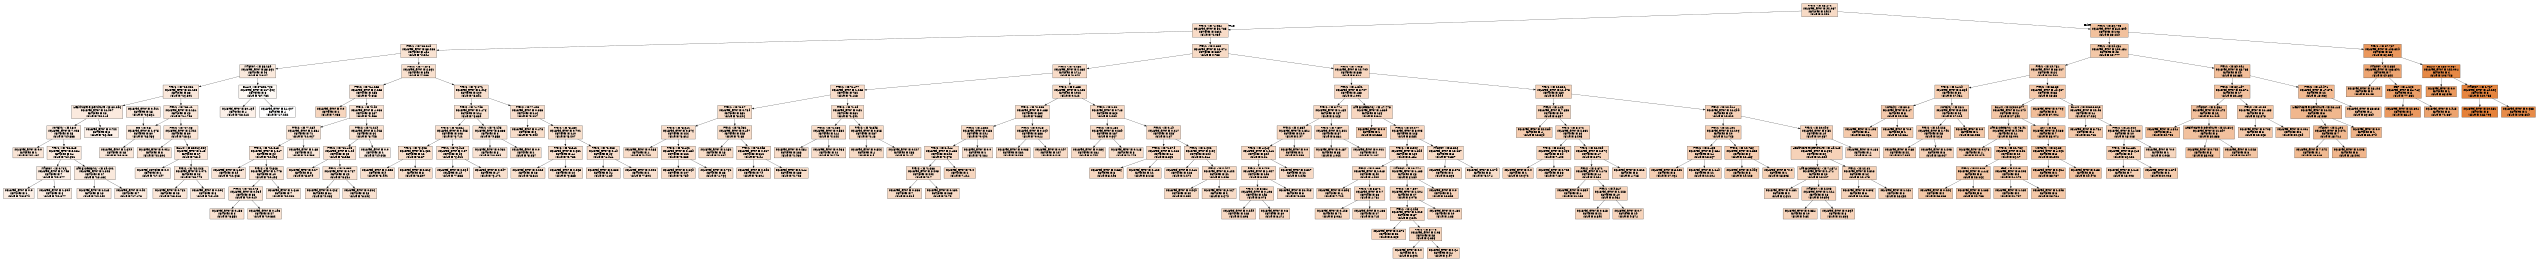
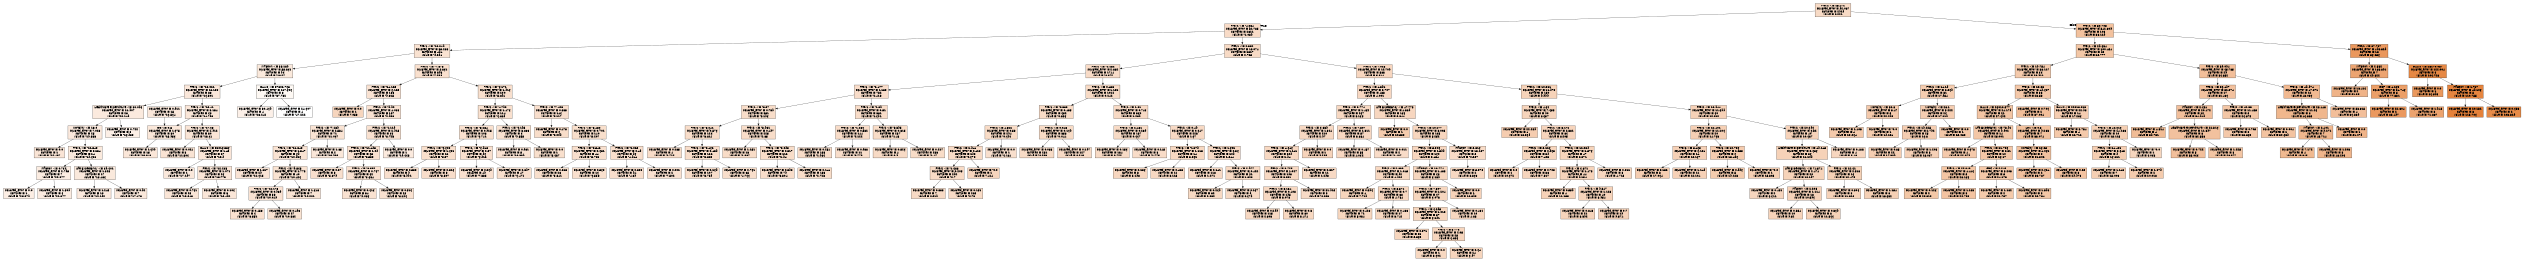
node "squared_samples = 0.0 samples = 1 value = -17.197": label "squared_samples = 0.0 samples = 1 value = -17.197" -> "squared_error = 0.0 samples = 1 value = -17.197"
node "squared_error = 1.279 samples = 3 value = -3.174": removed
